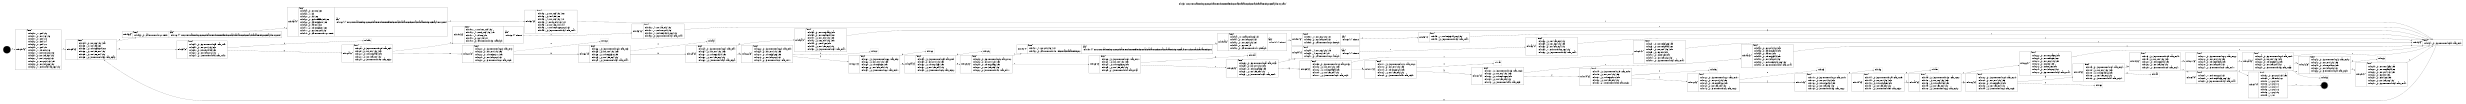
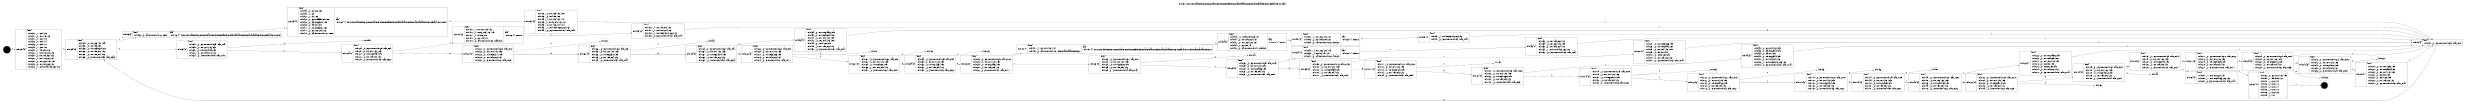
edge "0x40177b [25]" -> "0x401794 [25]": added, label "4"
